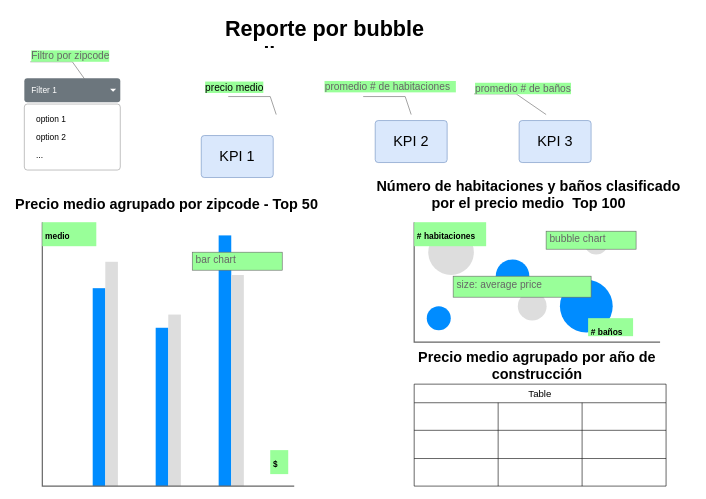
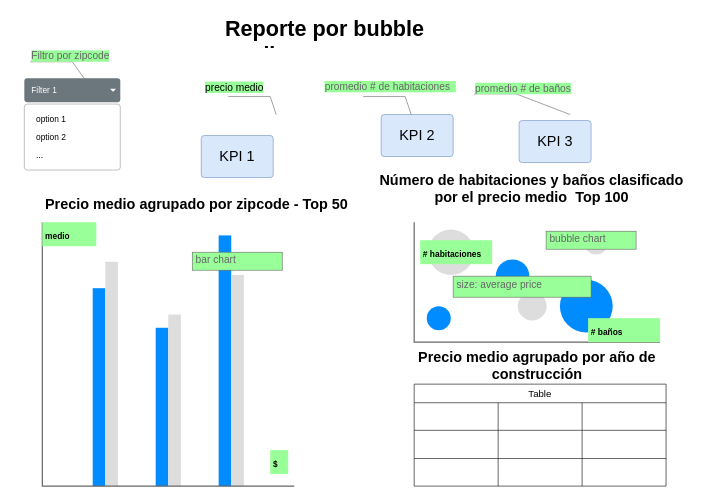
node "promedio # de baños": size 72x36 -> 96x36
node "KPI 2": moved (411, 142) -> (417, 136)
node "Número de habitaciones y baños clasificado por el precio medio Top 100": moved (528, 195) -> (531, 189)
node "Precio medio agrupado por zipcode - Top 50": moved (168, 204) -> (198, 204)
node "# habitaciones": moved (450, 234) -> (456, 252)
node "# baños": size 45x18 -> 72x24
